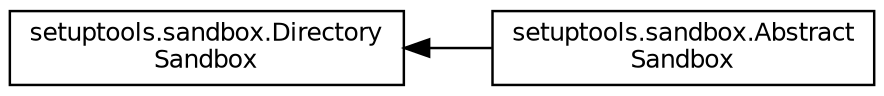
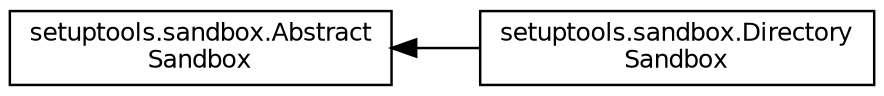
edge "setuptools.sandbox.Abstract Sandbox" -> "setuptools.sandbox.Directory Sandbox": reversed
